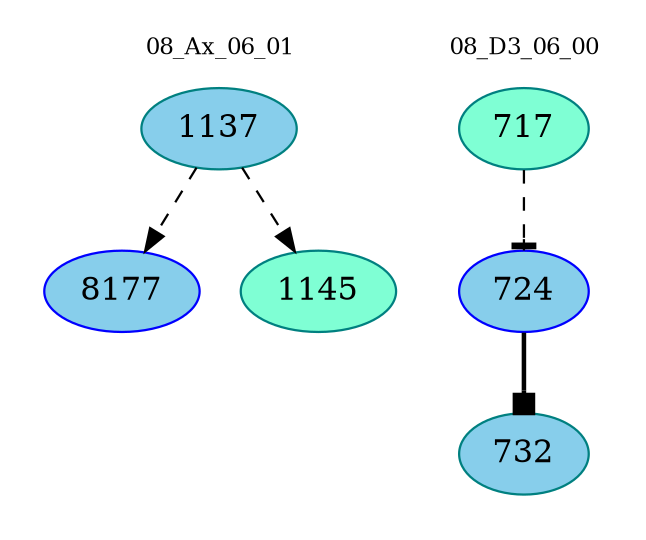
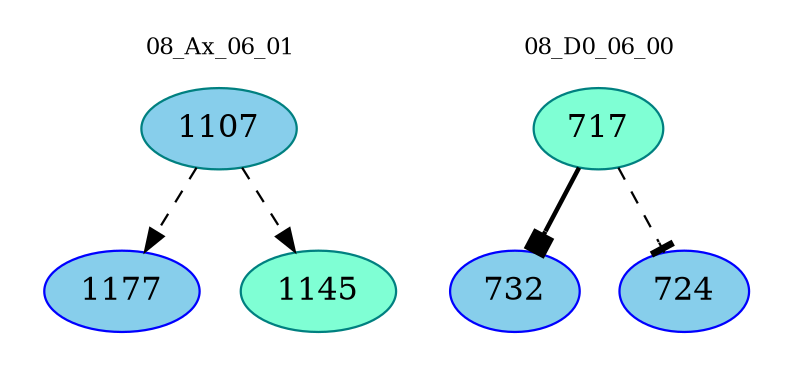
cluster "08_D3_06_00": label "08_D3_06_00" -> "08_D0_06_00"
node "1137": label "1137" -> "1107"
node "8177": label "8177" -> "1177"
edge "724" -> "732": now "717" -> "732"
node "732": color teal -> blue
